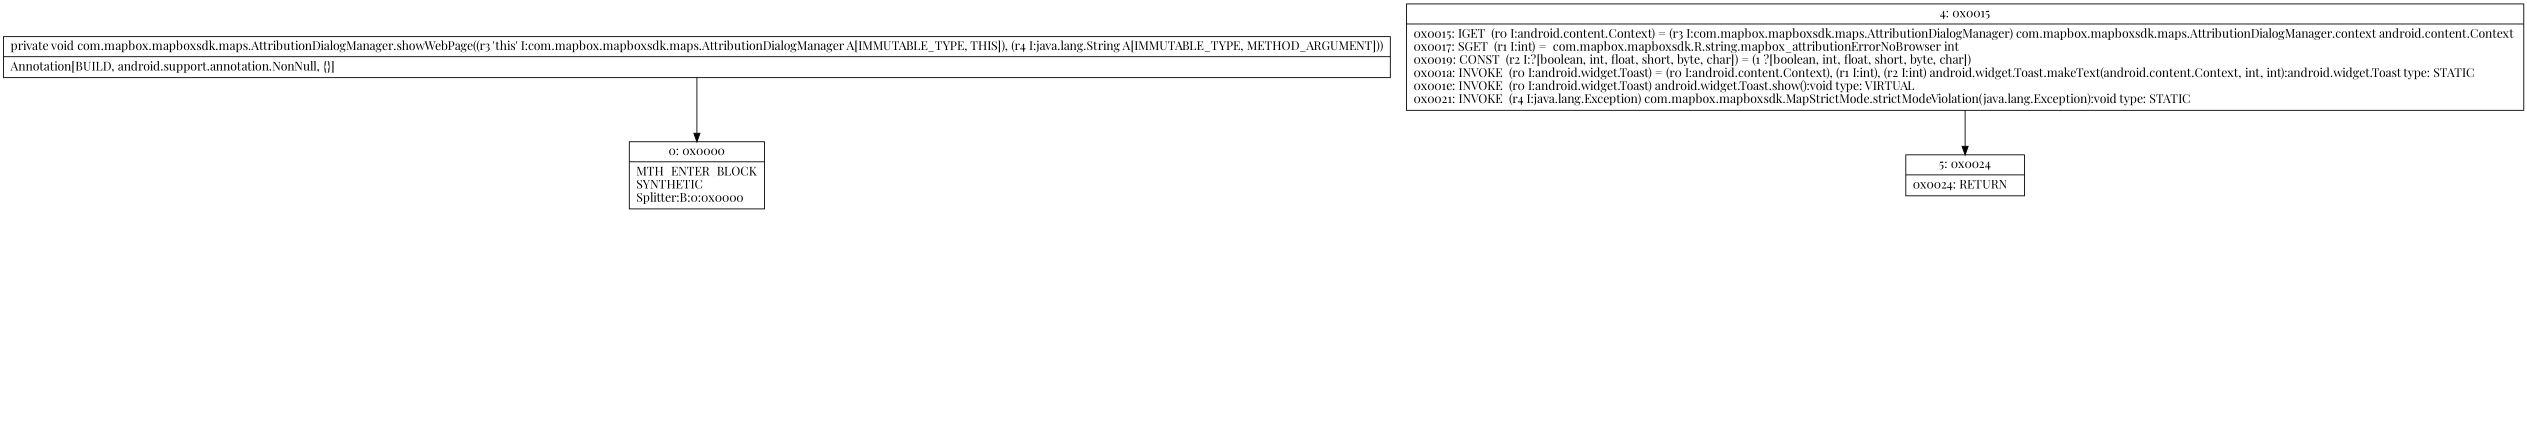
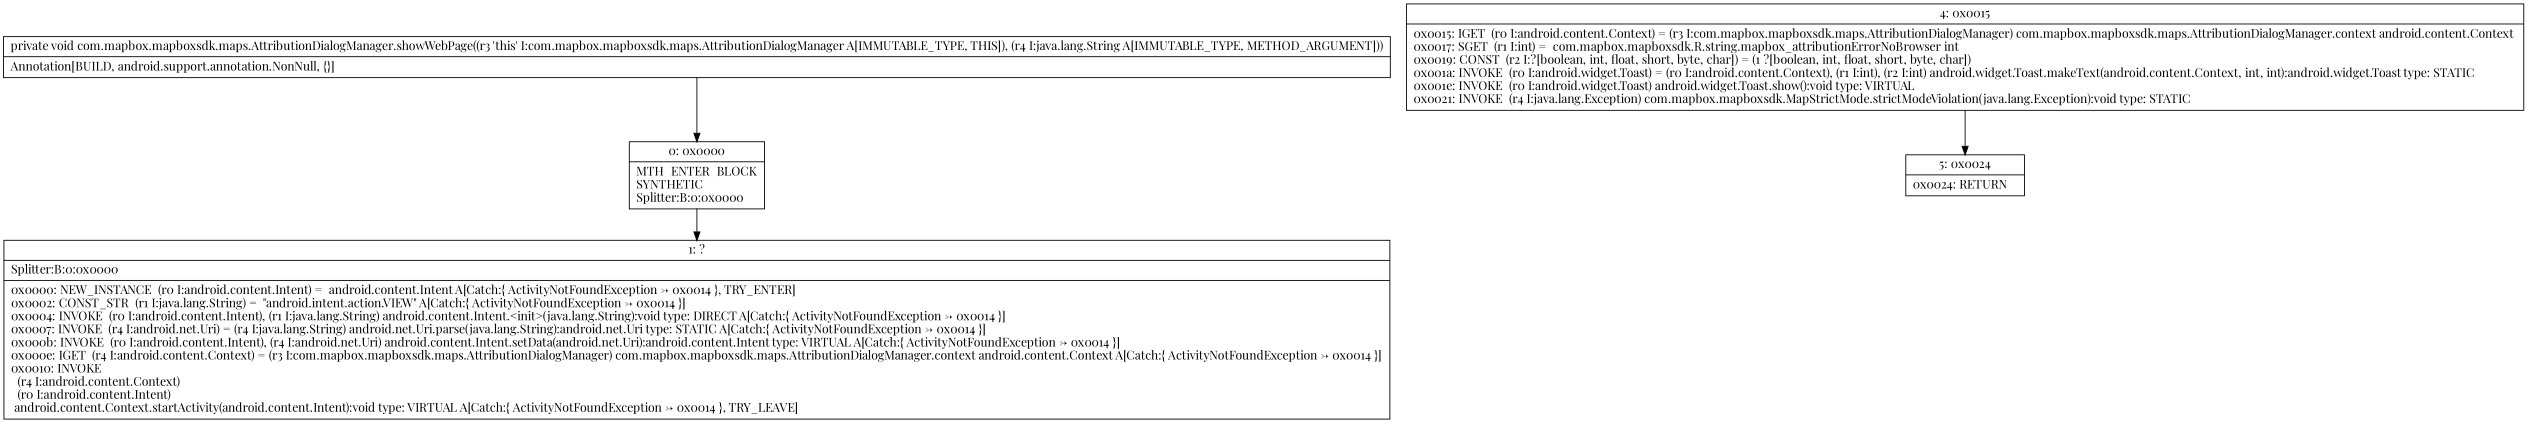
node "1: ?": added
